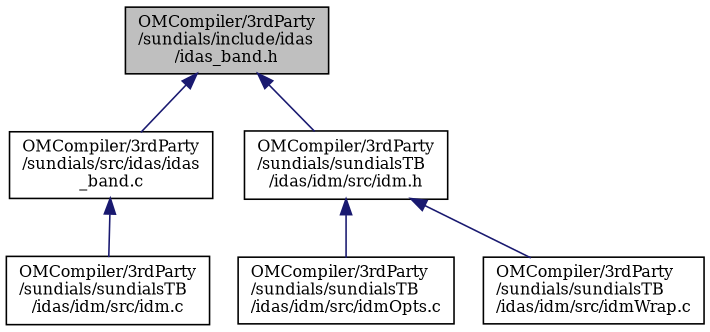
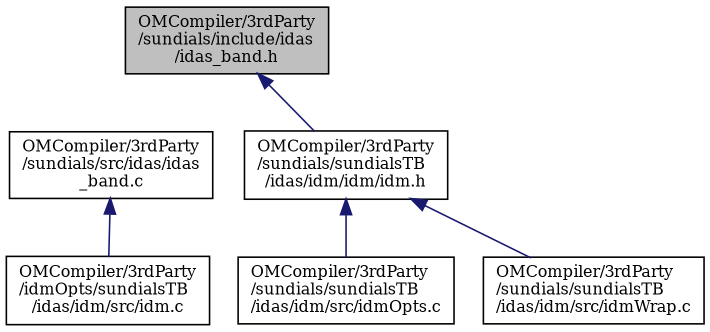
edge "OMCompiler/3rdParty /sundials/src/idas/idas _band.c" -> "OMCompiler/3rdParty /sundials/include/idas /idas_band.h": removed
node "OMCompiler/3rdParty /sundials/sundialsTB /idas/idm/src/idm.h": label "OMCompiler/3rdParty /sundials/sundialsTB /idas/idm/src/idm.h" -> "OMCompiler/3rdParty /sundials/sundialsTB /idas/idm/idm/idm.h"
node "OMCompiler/3rdParty /sundials/sundialsTB /idas/idm/src/idm.c": label "OMCompiler/3rdParty /sundials/sundialsTB /idas/idm/src/idm.c" -> "OMCompiler/3rdParty /idmOpts/sundialsTB /idas/idm/src/idm.c"
